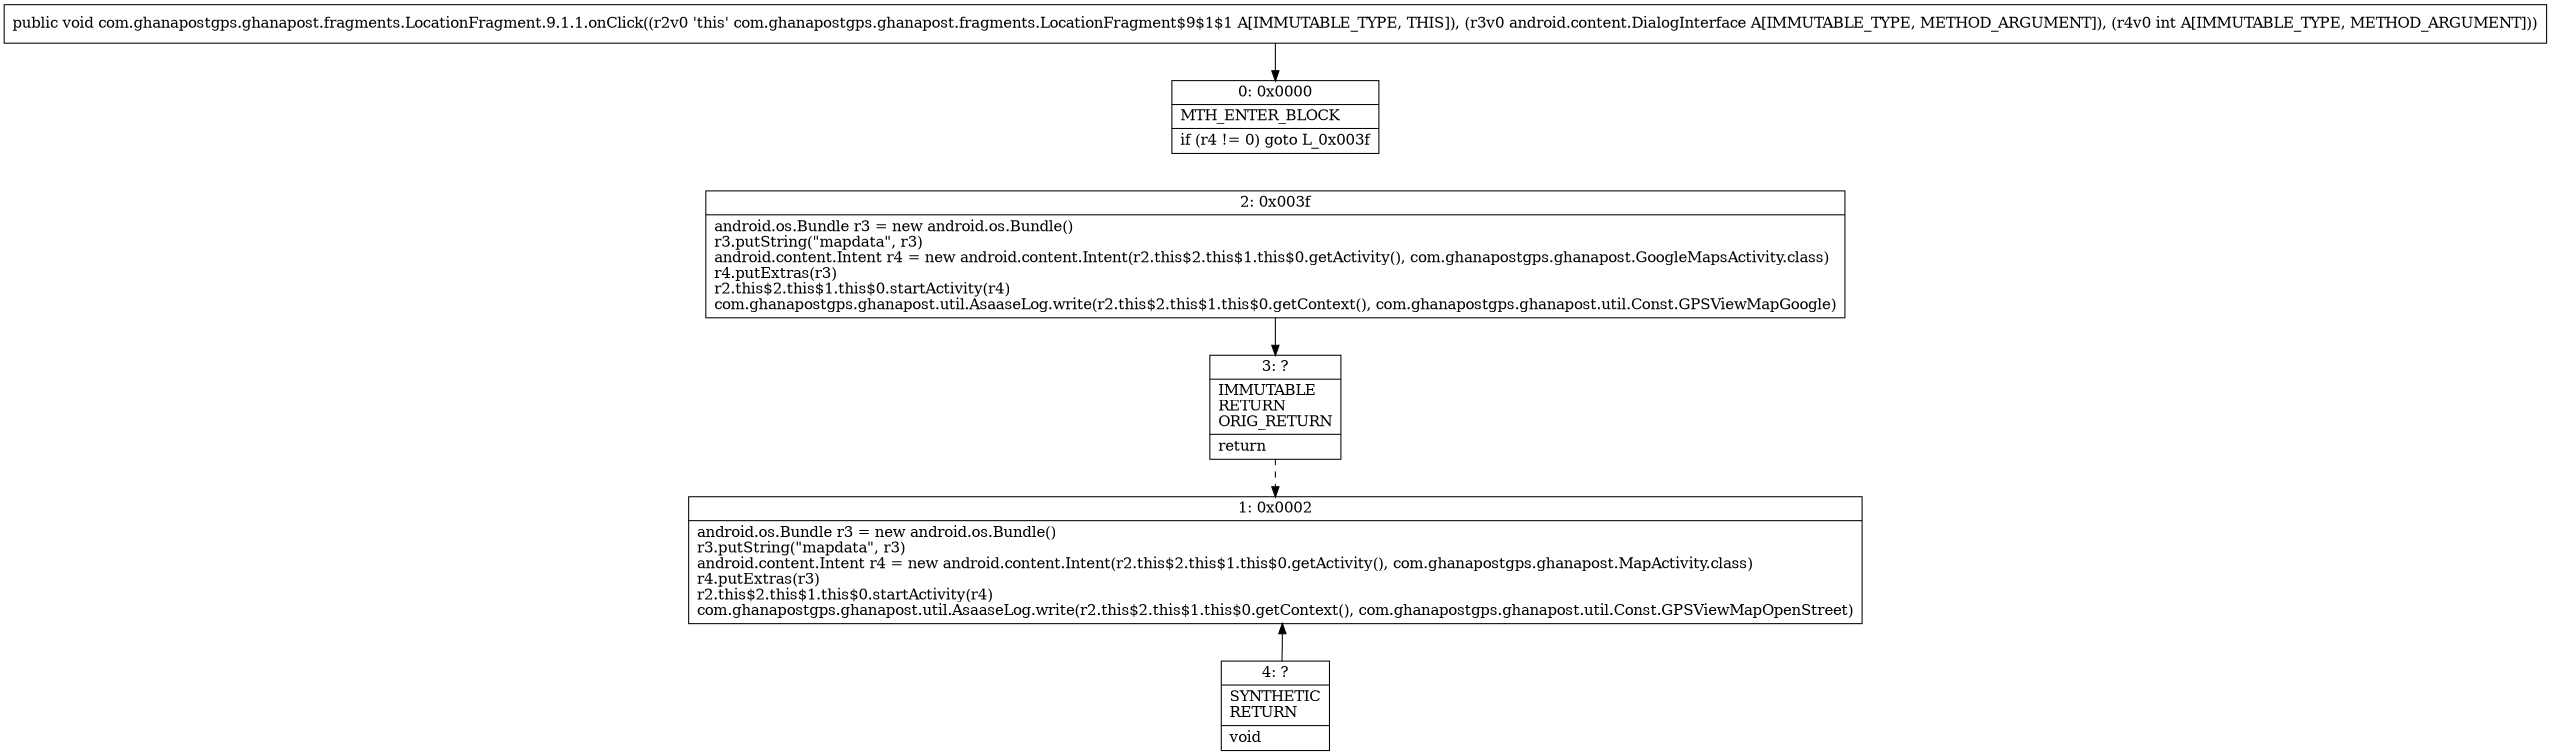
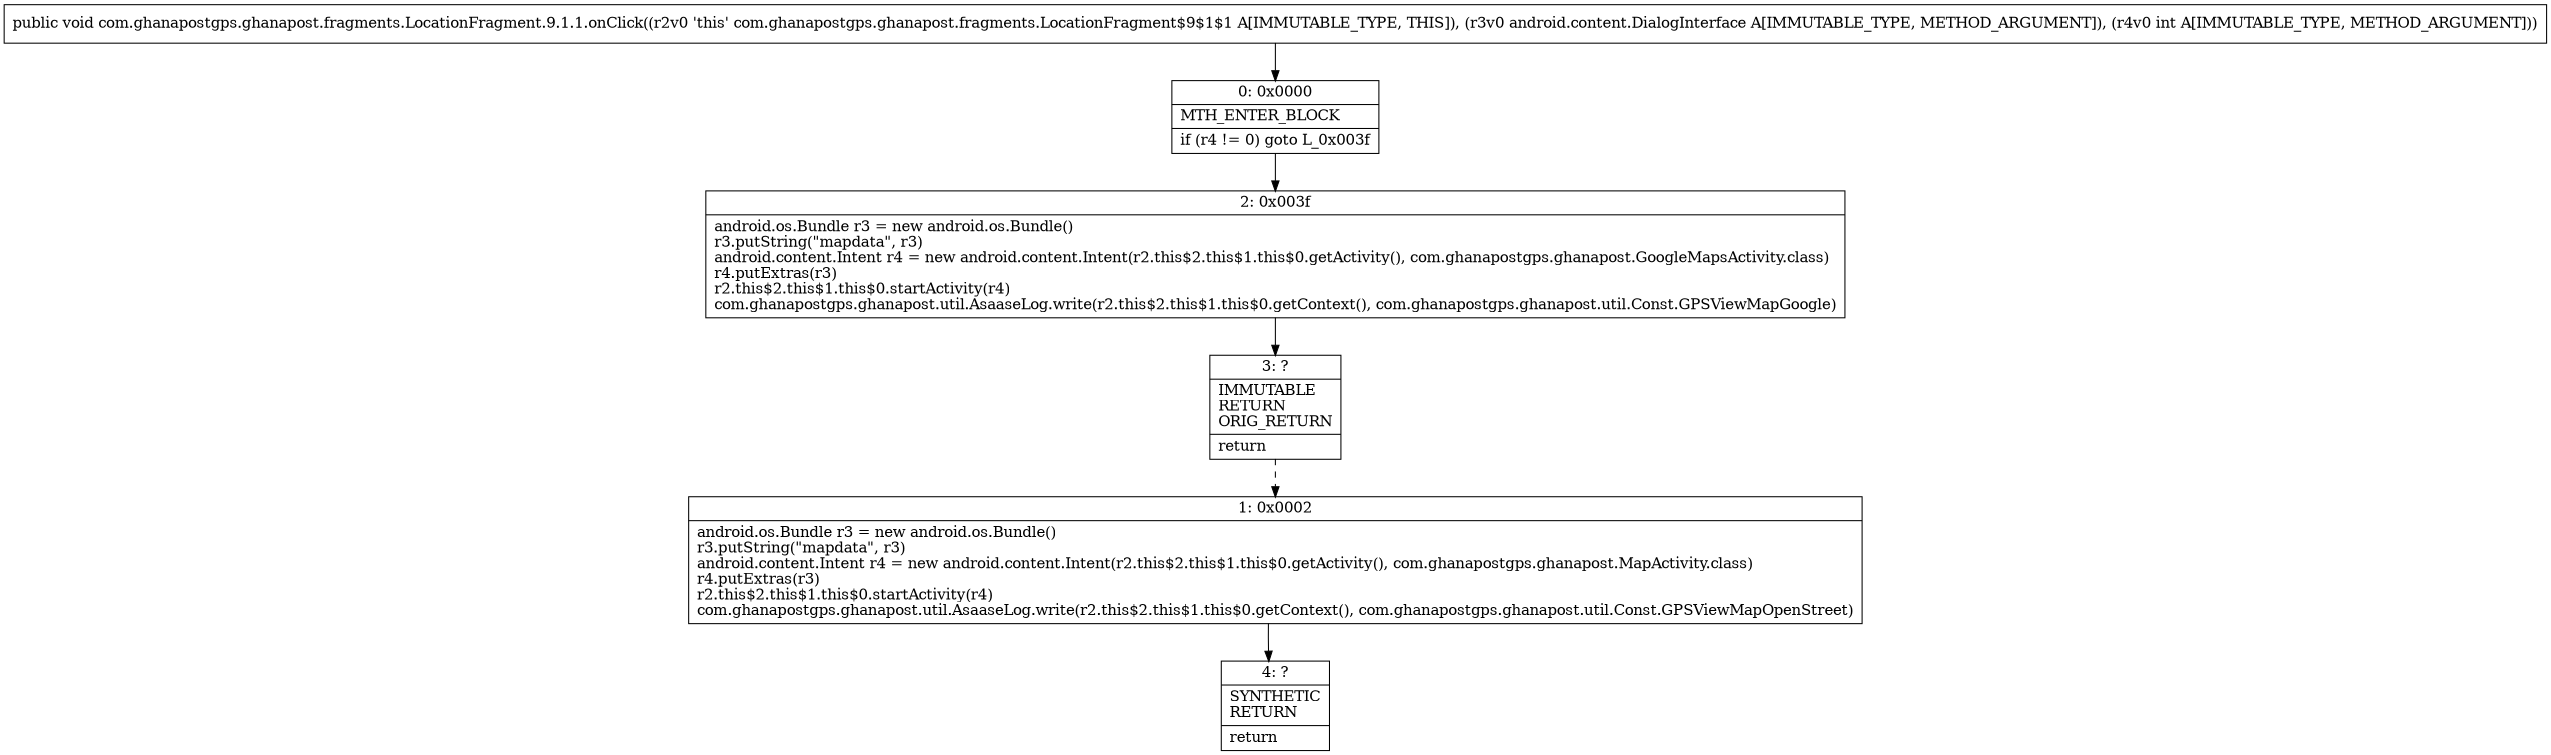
edge "0: 0x0000" -> "2: 0x003f": added
edge "4: ?" -> "1: 0x0002": reversed
node "4: ?": text "void" -> "return"
